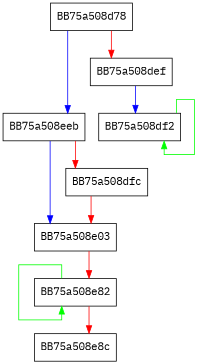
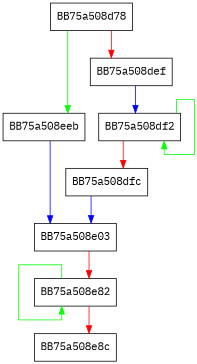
edge "BB75a508d78" -> "BB75a508eeb": color blue -> green
edge "BB75a508eeb" -> "BB75a508dfc": now "BB75a508df2" -> "BB75a508dfc"
edge "BB75a508dfc" -> "BB75a508e03": color red -> blue
